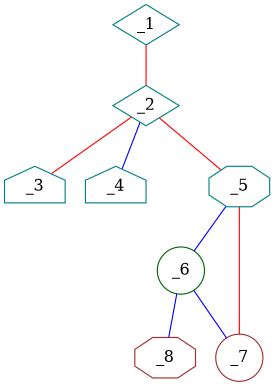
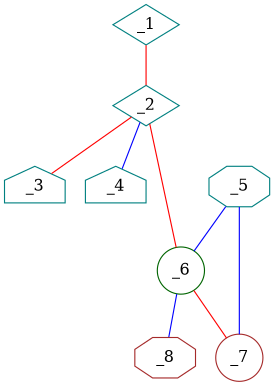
edge "_2" -- "_5": now "_2" -- "_6"
edge "_5" -- "_7": color red -> blue
edge "_6" -- "_7": color blue -> red
